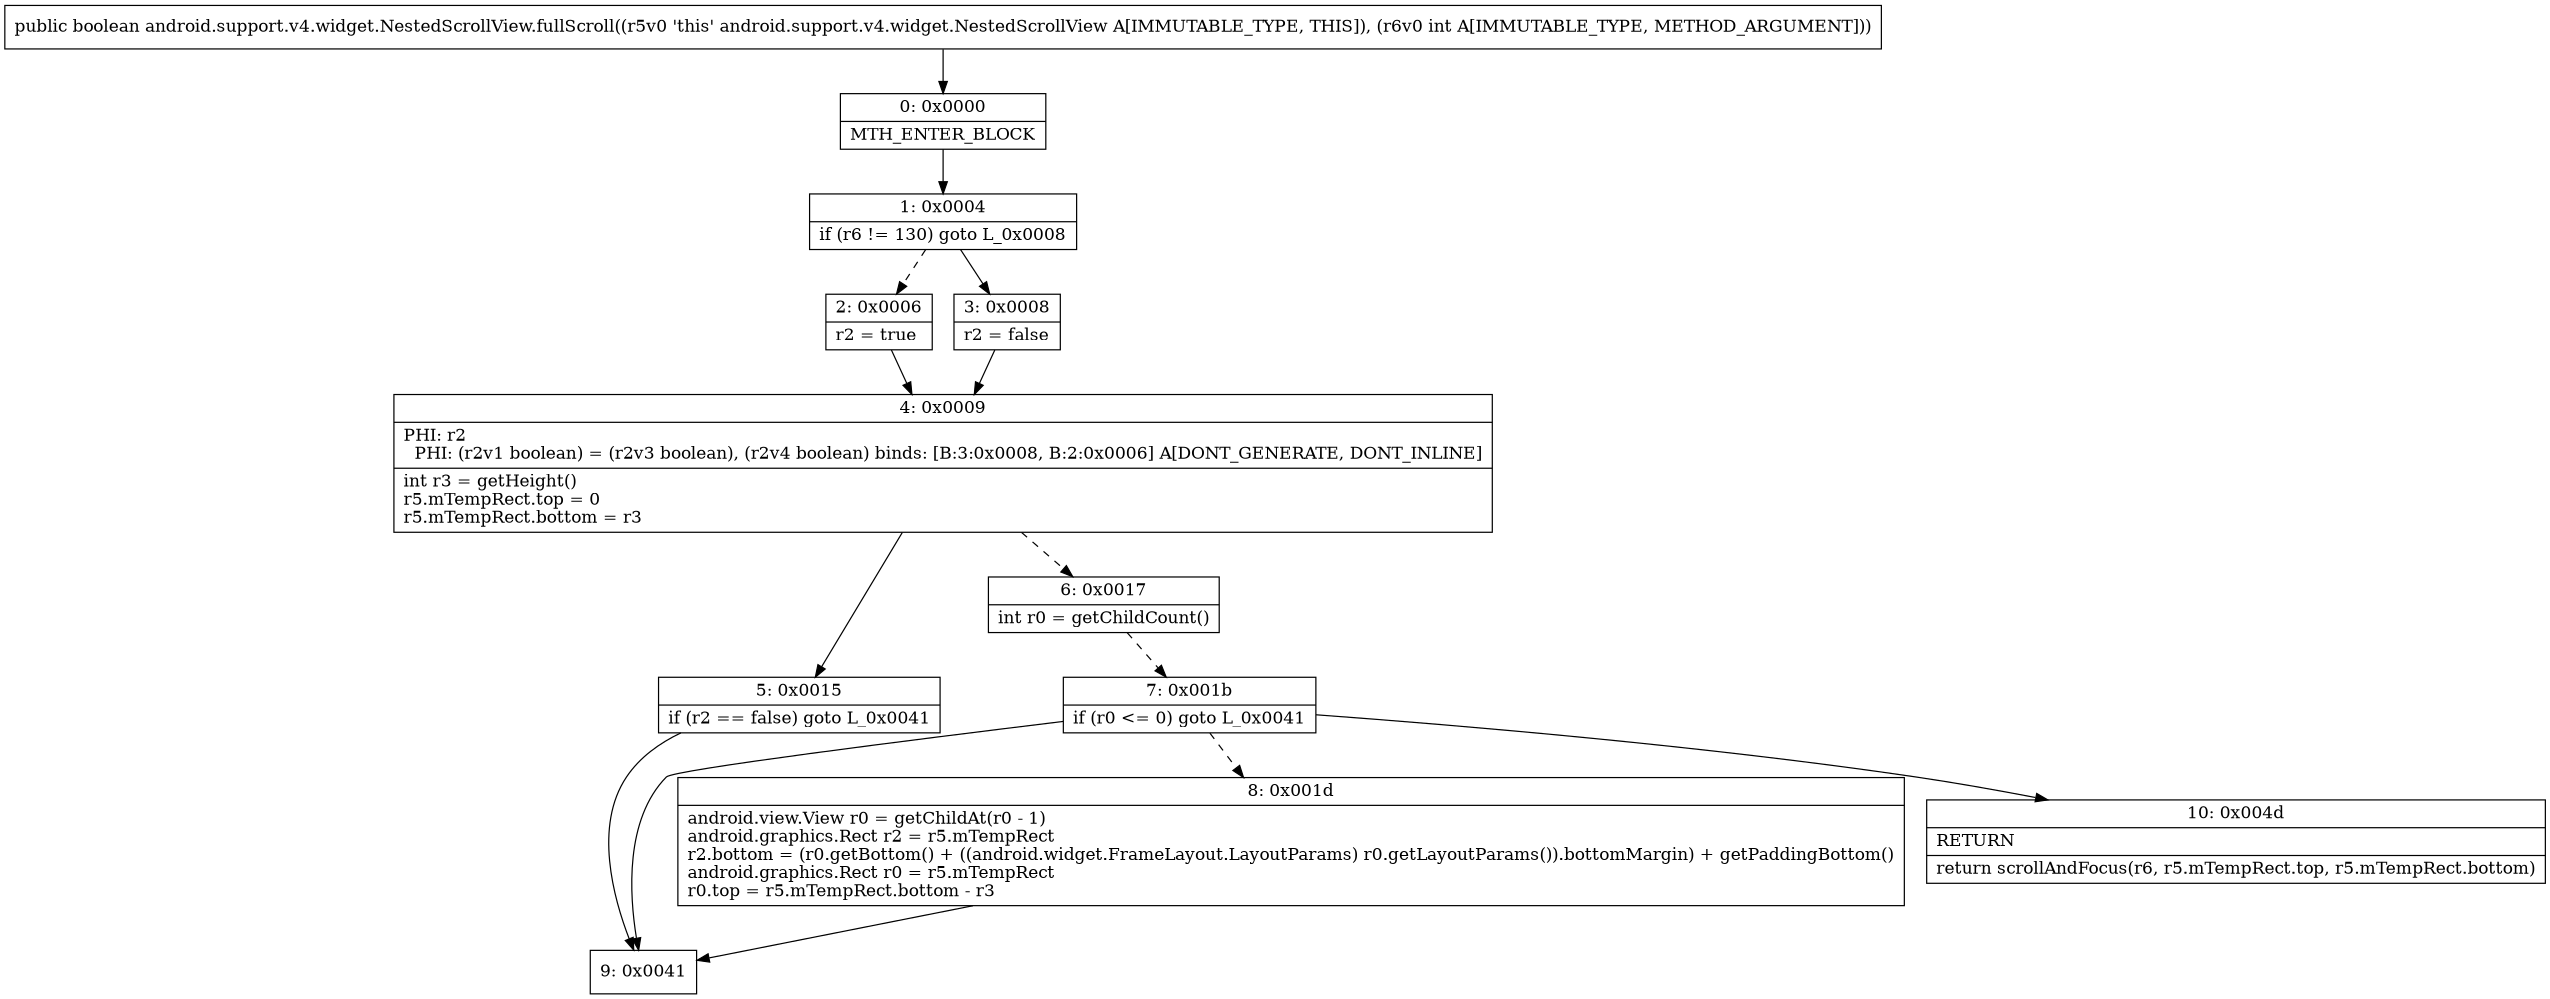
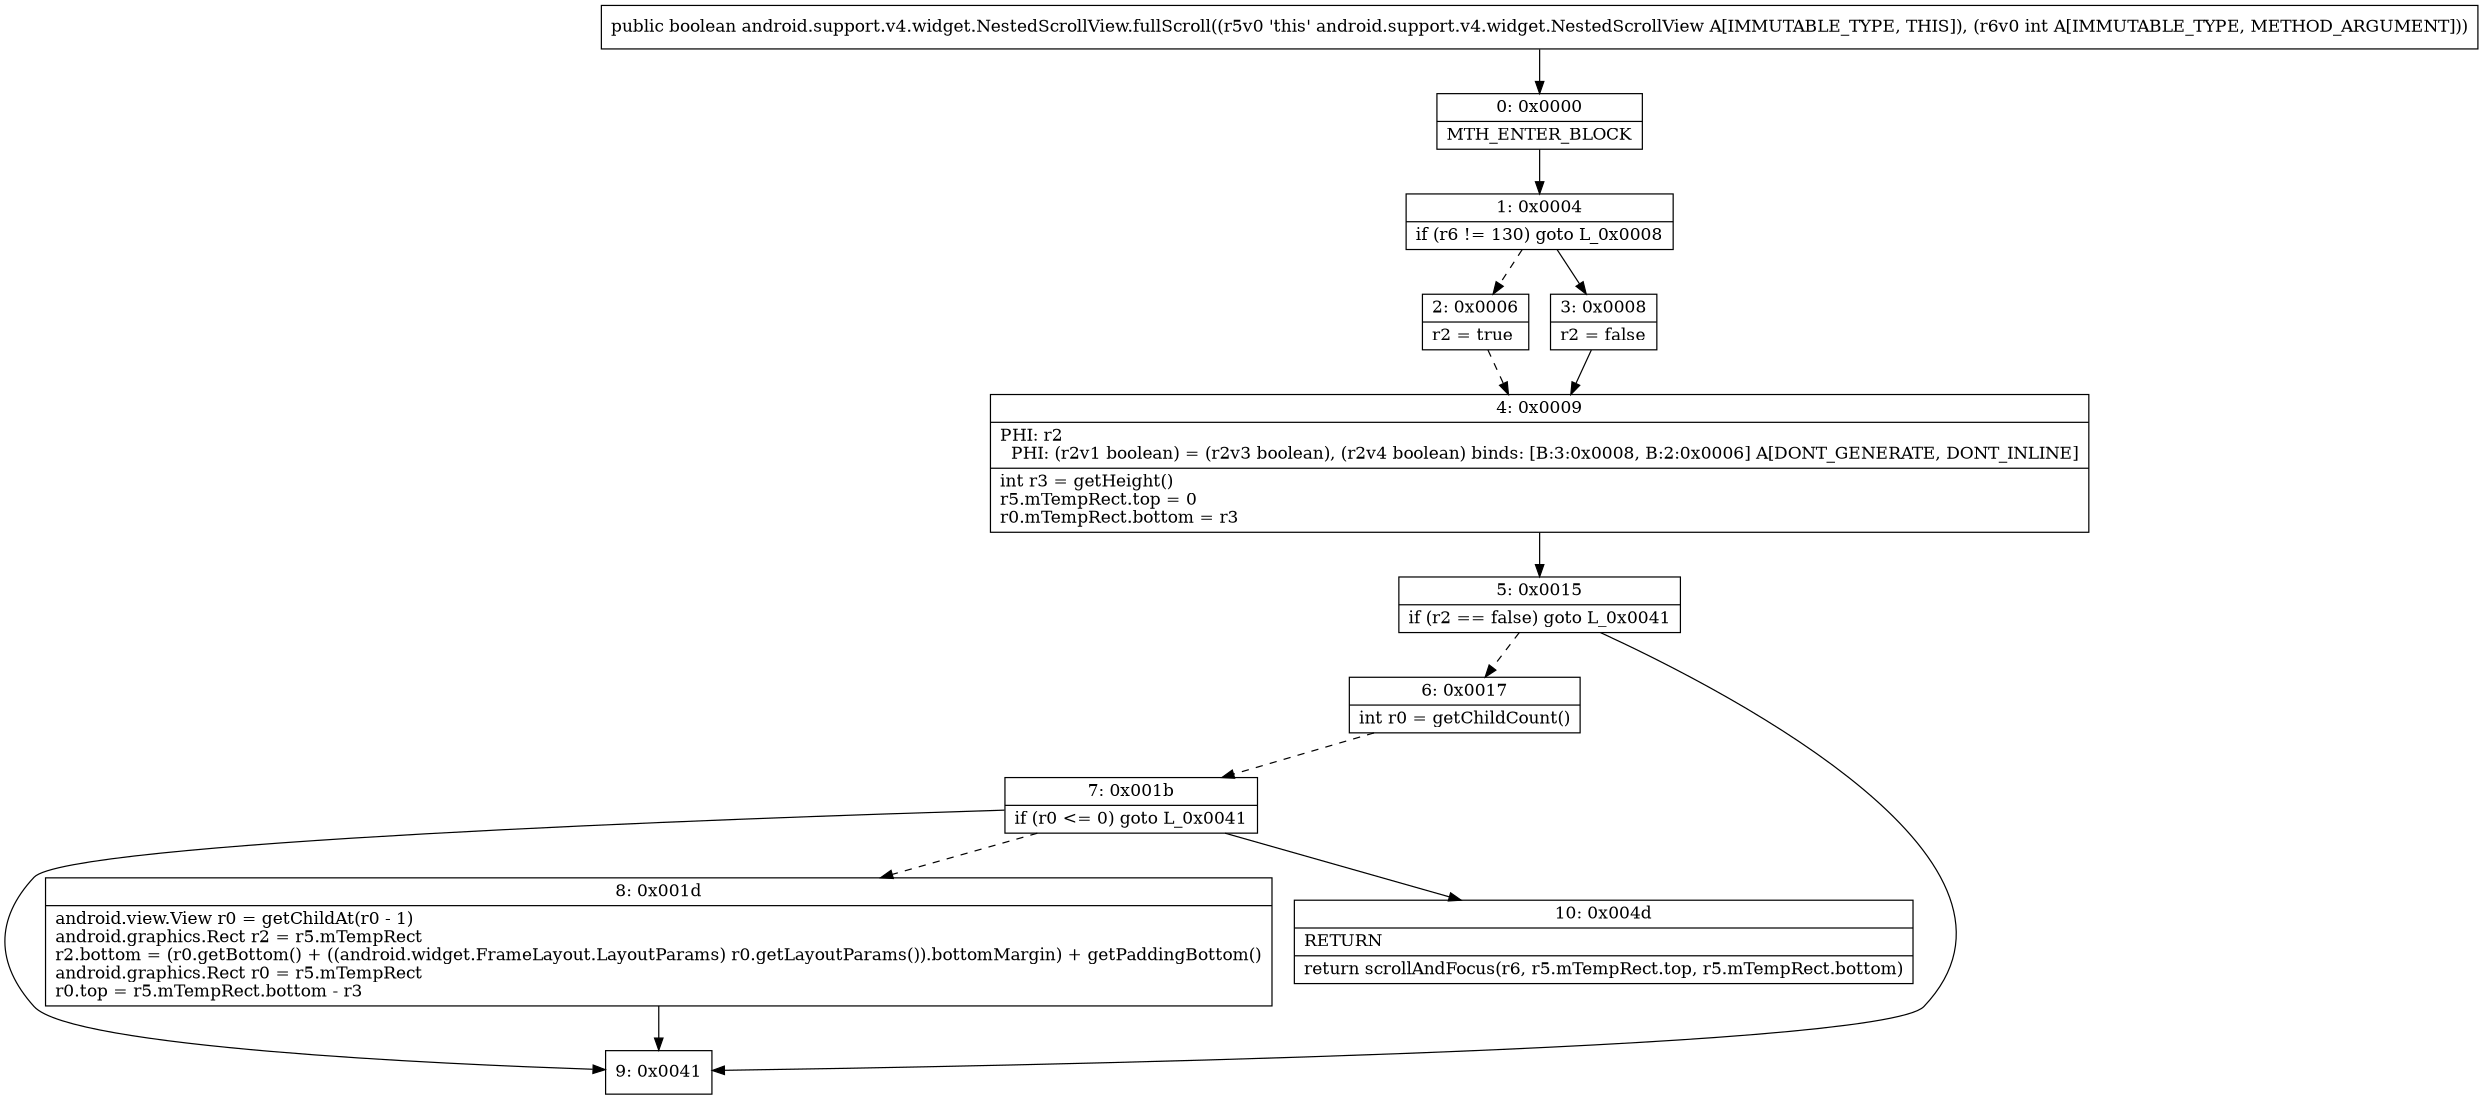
edge "2: 0x0006" -> "4: 0x0009": style solid -> dashed
node "4: 0x0009": text "r5.mTempRect.bottom = r3" -> "r0.mTempRect.bottom = r3"
edge "4: 0x0009" -> "6: 0x0017": now "5: 0x0015" -> "6: 0x0017"
